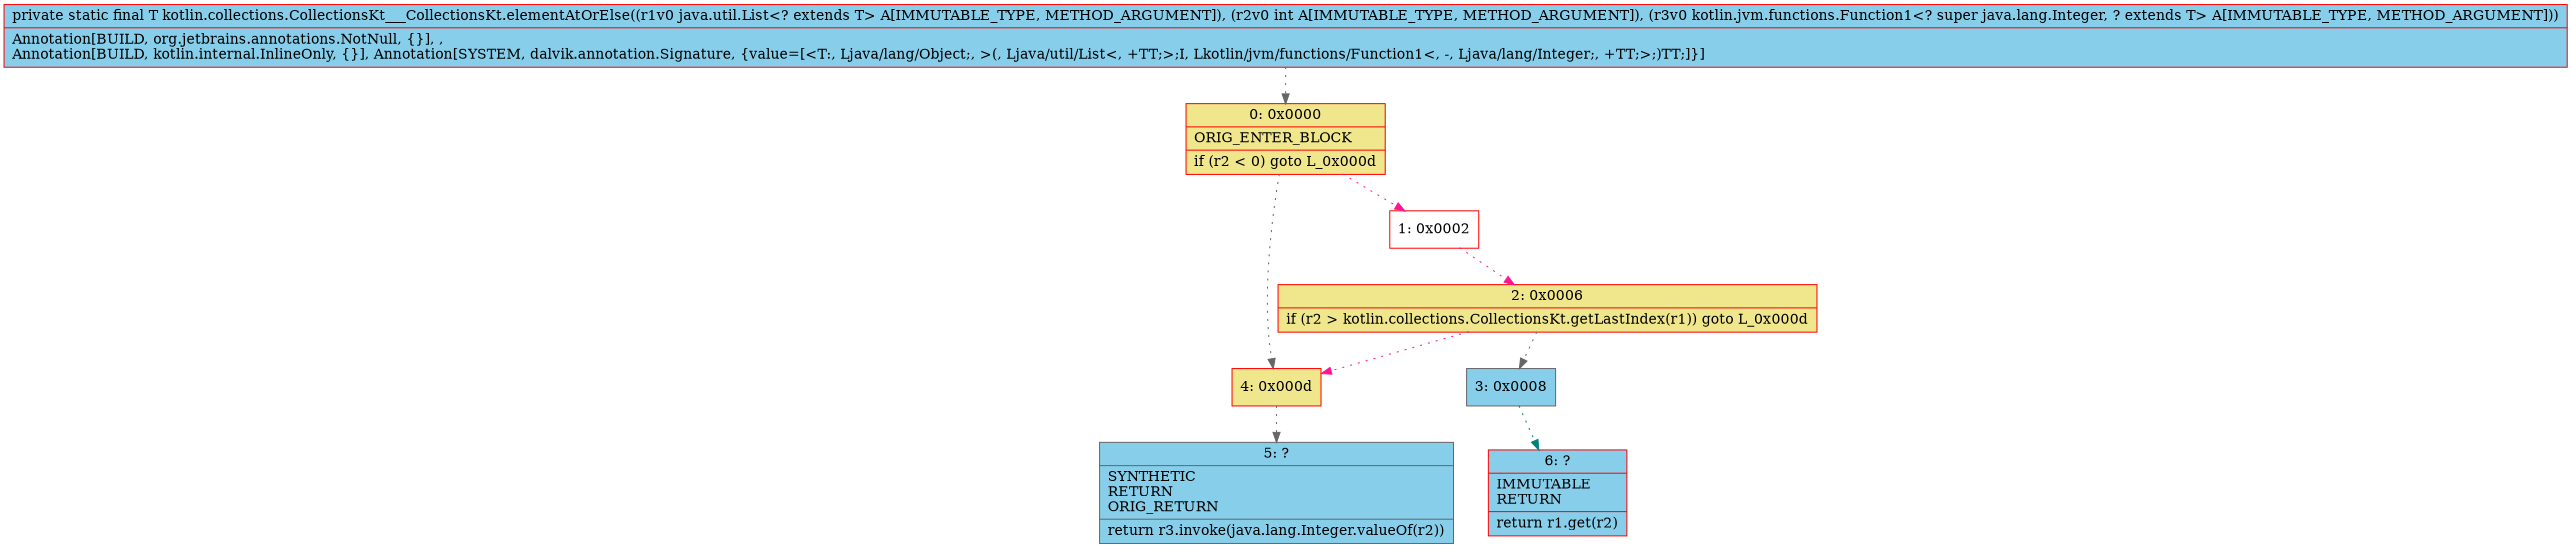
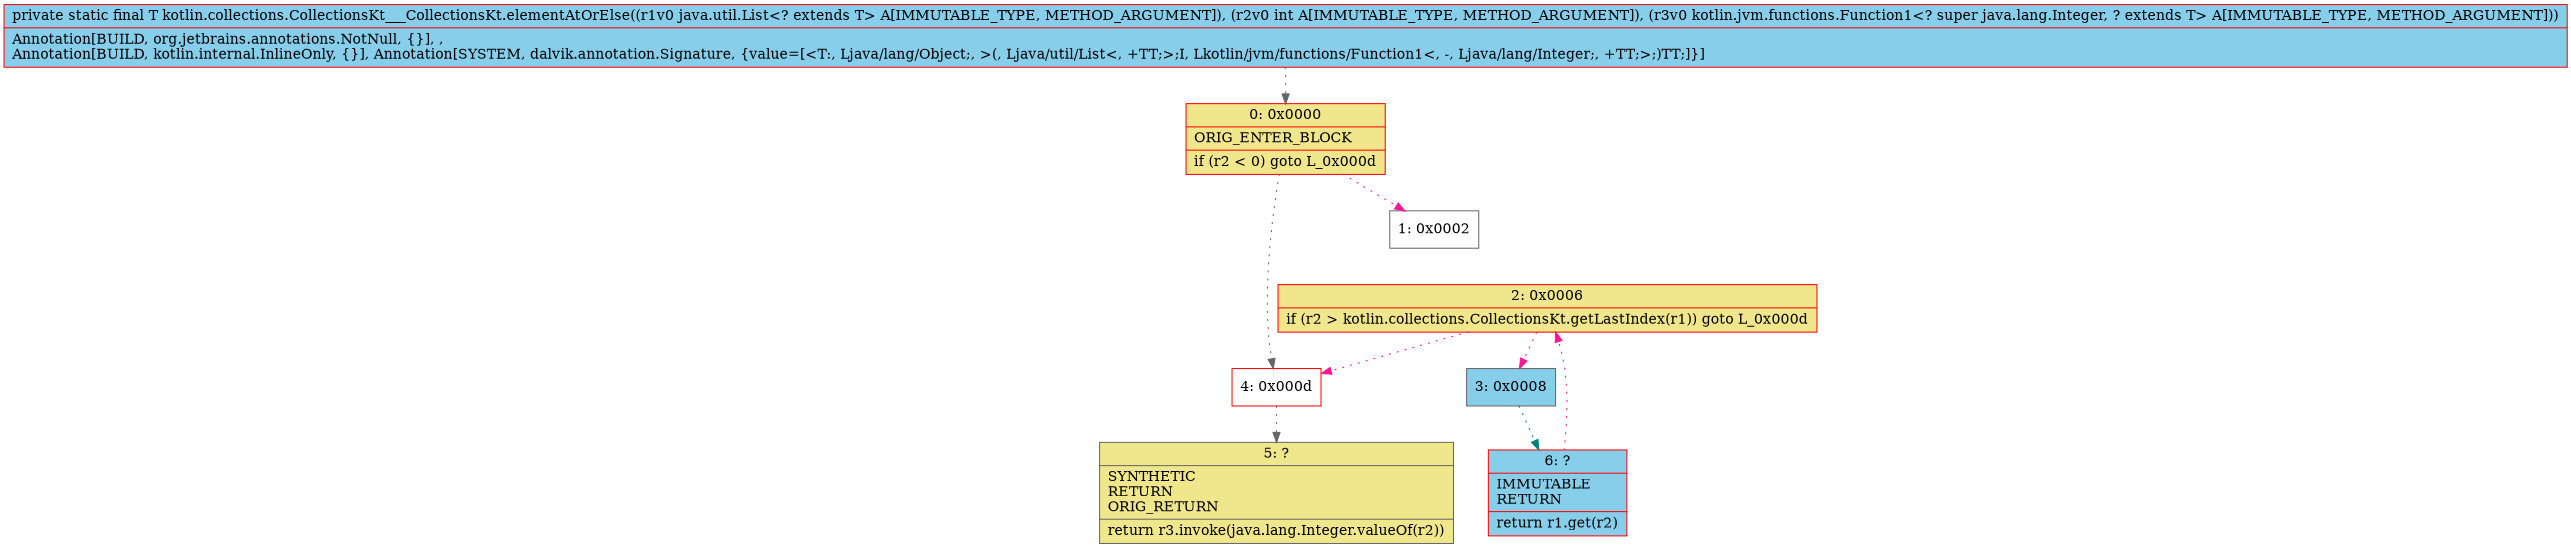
node "1: 0x0002": color red -> gray40
edge "1: 0x0002" -> "2: 0x0006": now "6: ?" -> "2: 0x0006"
edge "2: 0x0006" -> "3: 0x0008": color gray40 -> deeppink
node "4: 0x000d": fillcolor khaki -> white
node "5: ?": fillcolor skyblue -> khaki
